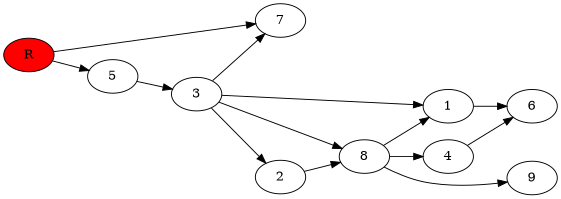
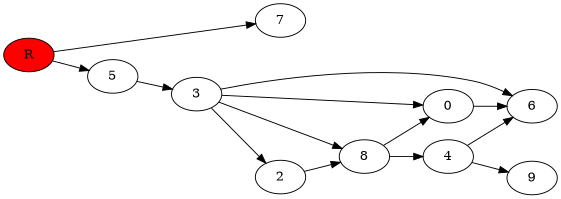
edge "3" -> "7": now "3" -> "6"
node "1": label "1" -> "0"
edge "8" -> "9": now "4" -> "9"
